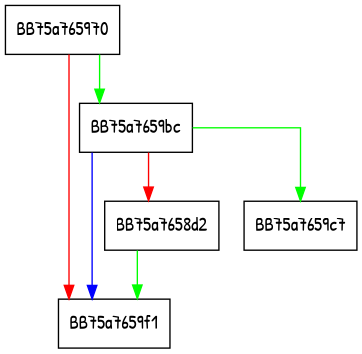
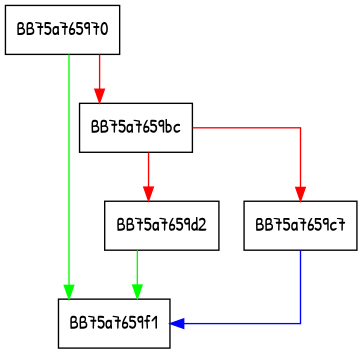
edge "BB75a765970" -> "BB75a7659bc": color green -> red
edge "BB75a7659bc" -> "BB75a7659c7": color green -> red
edge "BB75a765970" -> "BB75a7659f1": color red -> green
edge "BB75a7659bc" -> "BB75a7659f1": now "BB75a7659c7" -> "BB75a7659f1"
node "BB75a7658d2": label "BB75a7658d2" -> "BB75a7659d2"
